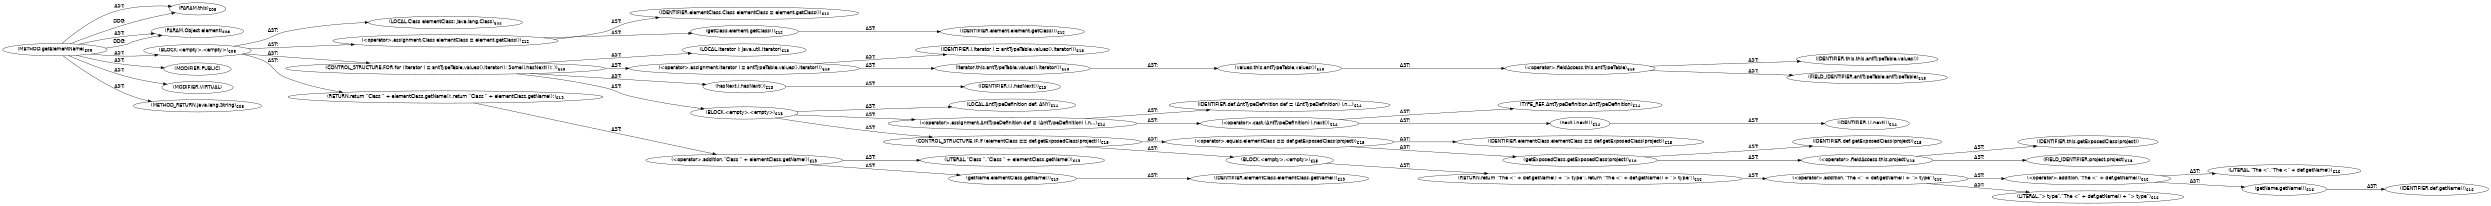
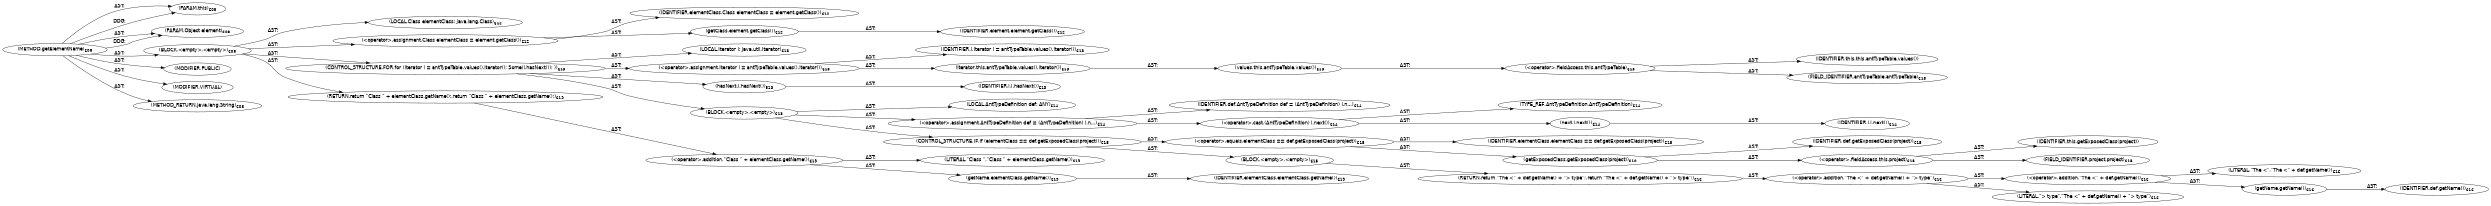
node "(hasNext,i.hasNext())": text "613" -> "513"
